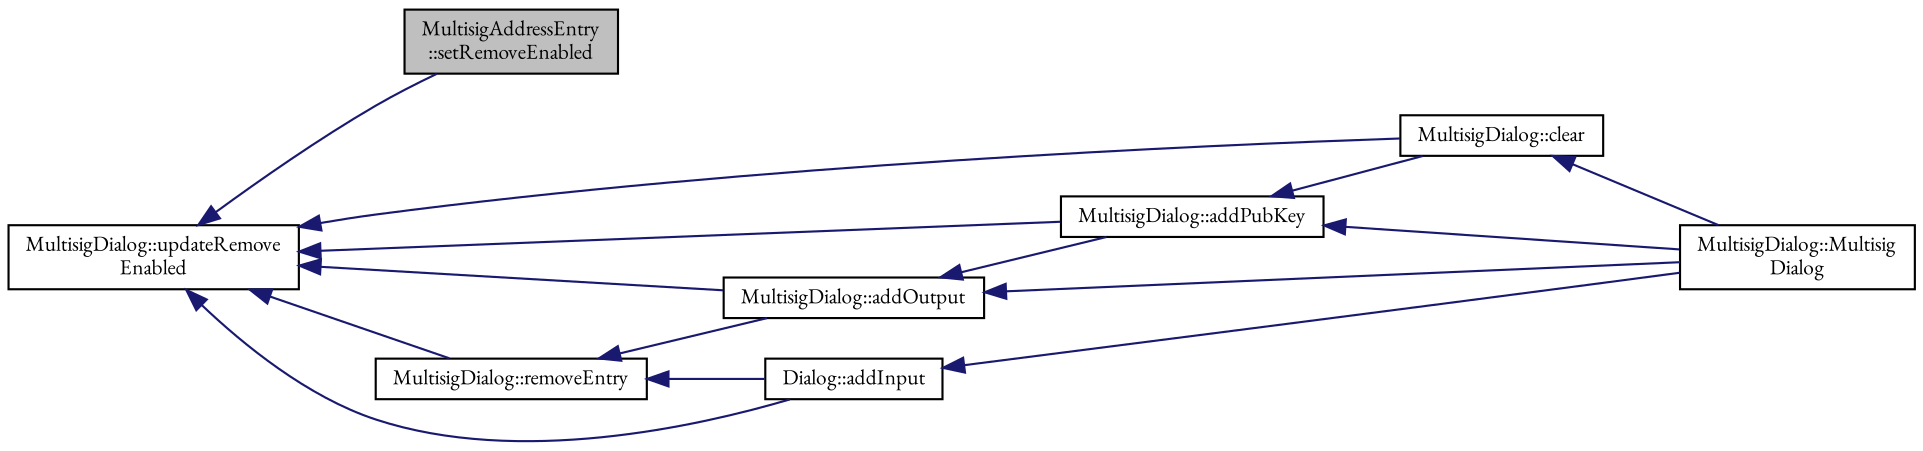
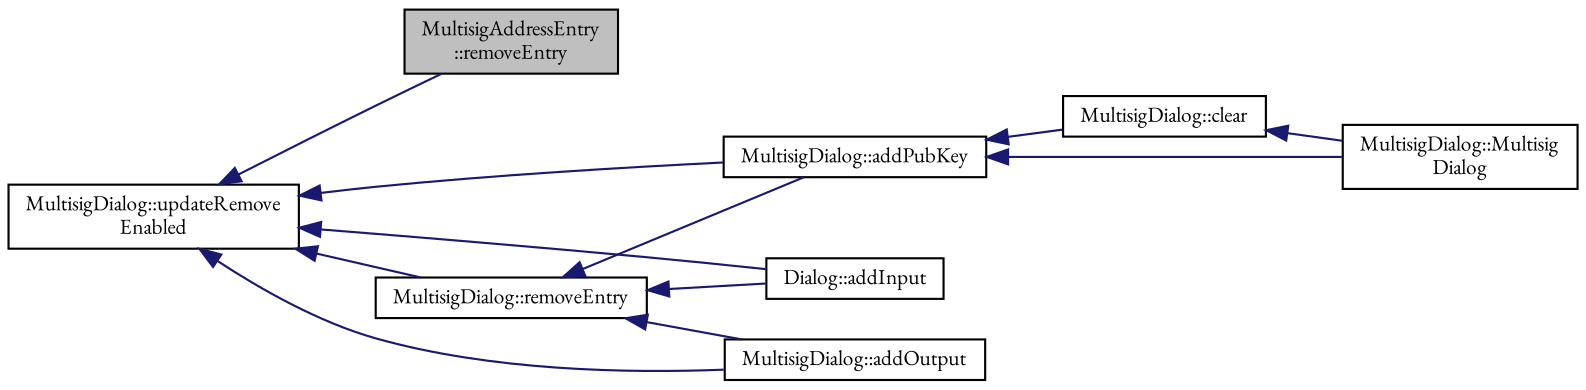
node "MultisigAddressEntry ::setRemoveEnabled": label "MultisigAddressEntry ::setRemoveEnabled" -> "MultisigAddressEntry ::removeEntry"
edge "MultisigDialog::clear" -> "MultisigDialog::updateRemove Enabled": removed
edge "MultisigDialog::addPubKey" -> "MultisigDialog::addOutput": now "MultisigDialog::addPubKey" -> "MultisigDialog::removeEntry"
edge "MultisigDialog::Multisig Dialog" -> "MultisigDialog::addOutput": removed
edge "MultisigDialog::Multisig Dialog" -> "Dialog::addInput": removed
